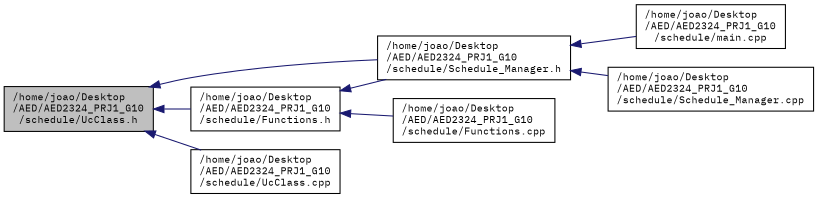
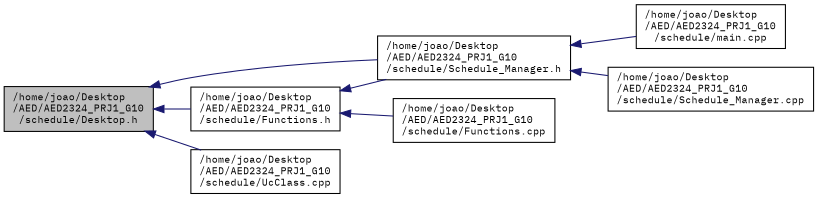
node "/home/joao/Desktop /AED/AED2324_PRJ1_G10 /schedule/UcClass.h": label "/home/joao/Desktop /AED/AED2324_PRJ1_G10 /schedule/UcClass.h" -> "/home/joao/Desktop /AED/AED2324_PRJ1_G10 /schedule/Desktop.h"
